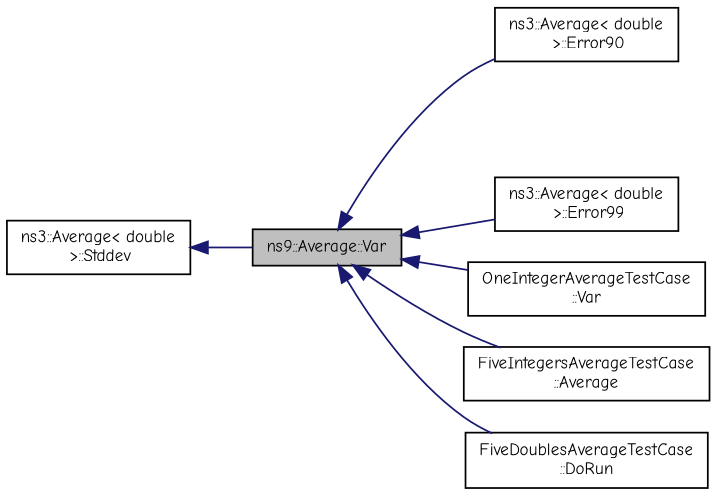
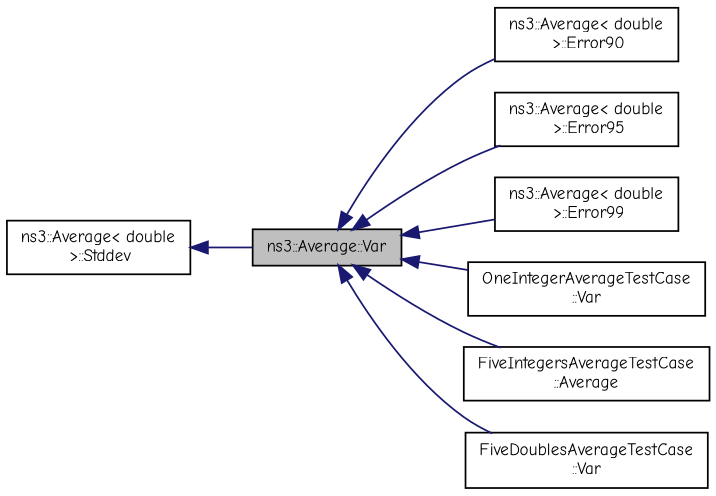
node "ns3::Average< double >::Error95": added
node "ns9::Average::Var": label "ns9::Average::Var" -> "ns3::Average::Var"
node "FiveDoublesAverageTestCase ::DoRun": label "FiveDoublesAverageTestCase ::DoRun" -> "FiveDoublesAverageTestCase ::Var"
